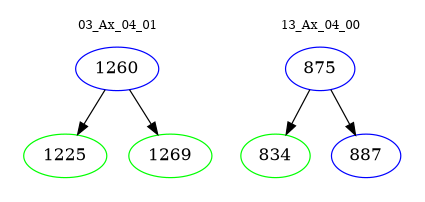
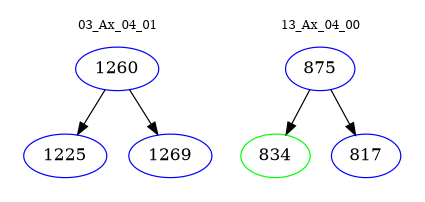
node "1225": color green -> blue
node "1269": color green -> blue
node "887": label "887" -> "817"
